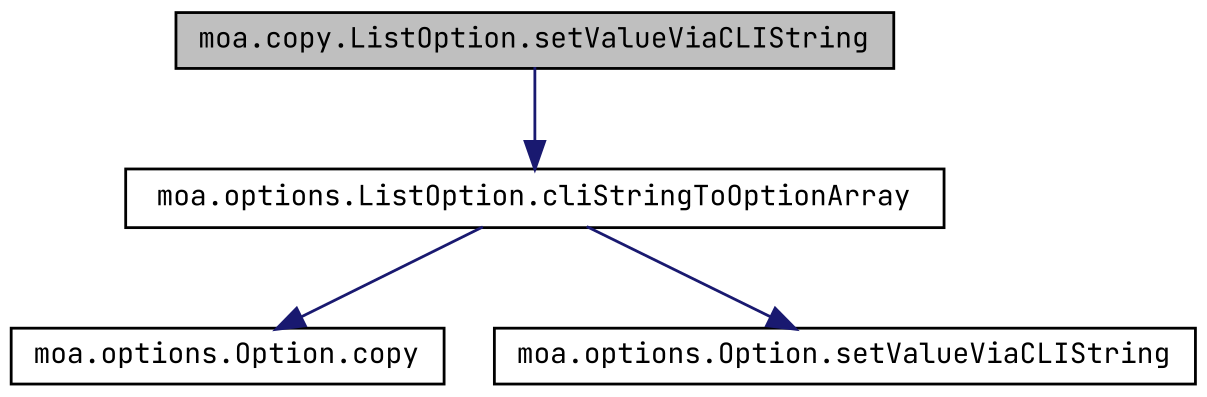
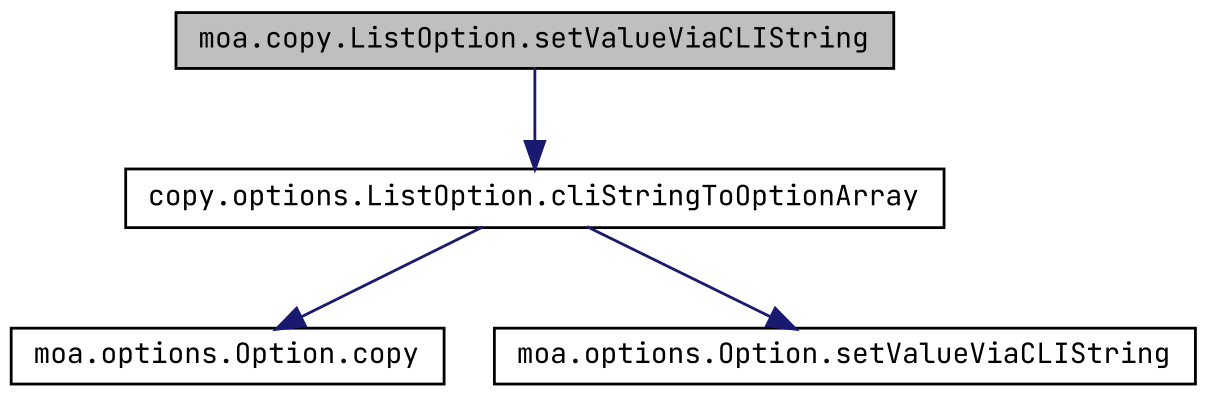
node "moa.options.ListOption.cliStringToOptionArray": label "moa.options.ListOption.cliStringToOptionArray" -> "copy.options.ListOption.cliStringToOptionArray"
